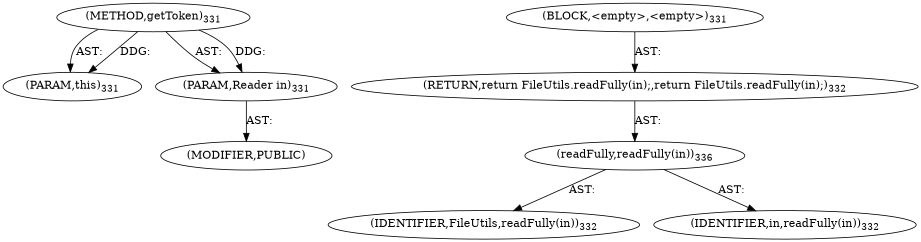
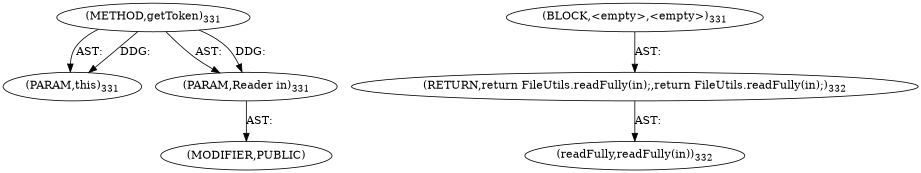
node "(readFully,readFully(in))": text "336" -> "332"
node "(IDENTIFIER,FileUtils,readFully(in))": removed
node "(IDENTIFIER,in,readFully(in))": removed
